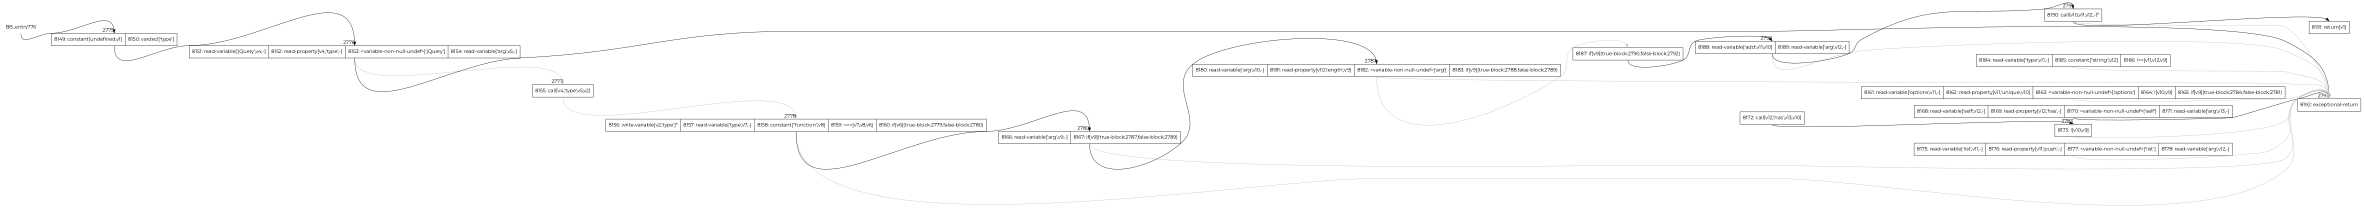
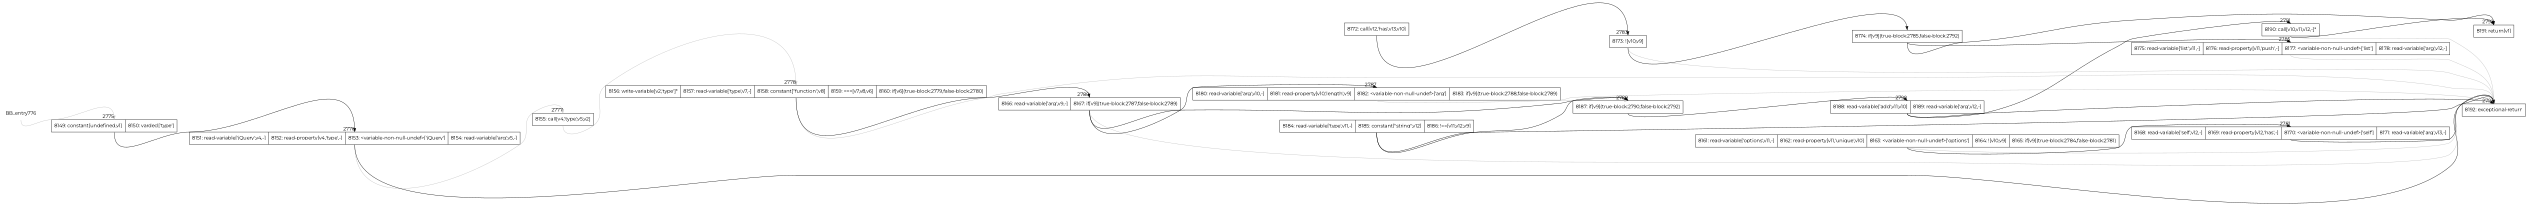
edge "BB_entry776" -> "8149: constant[undefined,v1]": color black -> gray
node "8174: if[v9](true-block:2785,false-block:2792)": added
edge "8188: read-variable['add',v11,v10]" -> "8192: exceptional-return": color gray -> black
edge "8184: read-variable['type',v11,-]" -> "8192: exceptional-return": color gray -> black
edge "8166: read-variable['arg',v9,-]" -> "8187: if[v9](true-block:2790,false-block:2792)": added
edge "8184: read-variable['type',v11,-]" -> "8187: if[v9](true-block:2790,false-block:2792)": added
edge "8161: read-variable['options',v11,-]" -> "8168: read-variable['self',v12,-]": added
